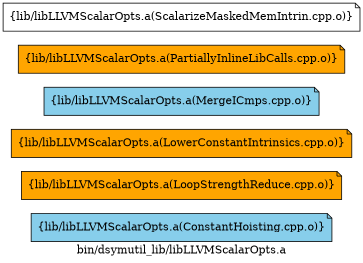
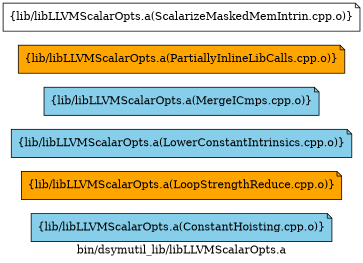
node "{lib/libLLVMScalarOpts.a(LowerConstantIntrinsics.cpp.o)}": fillcolor orange -> skyblue
